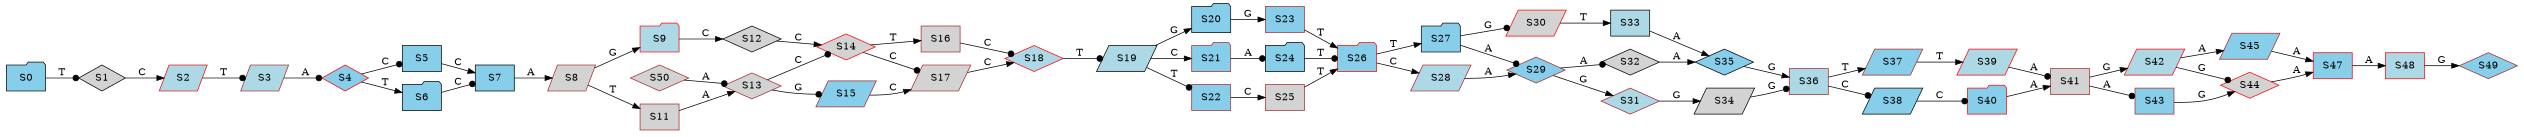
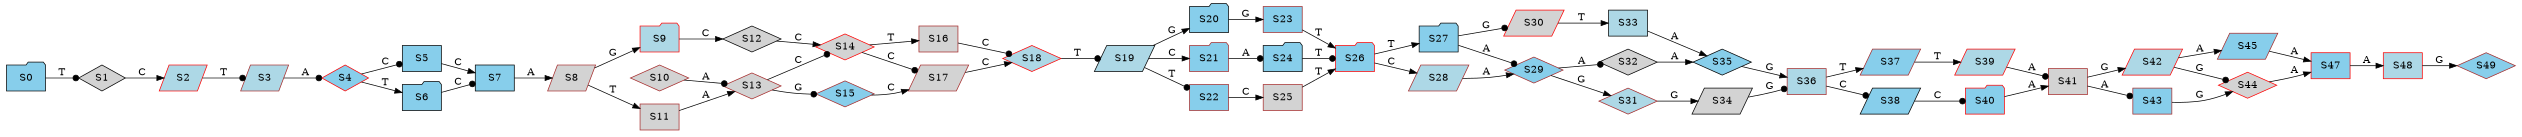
node "S50": label "S50" -> "S10"
node "S15": shape parallelogram -> diamond
